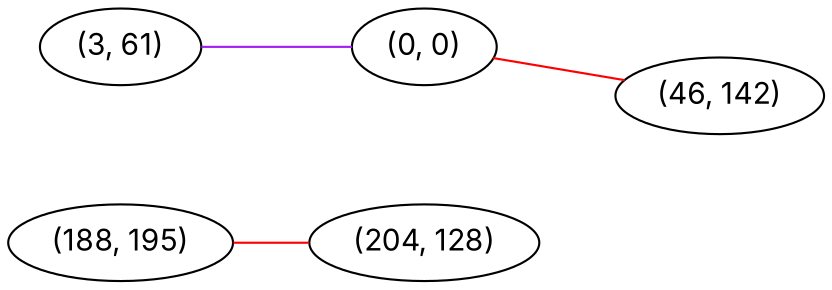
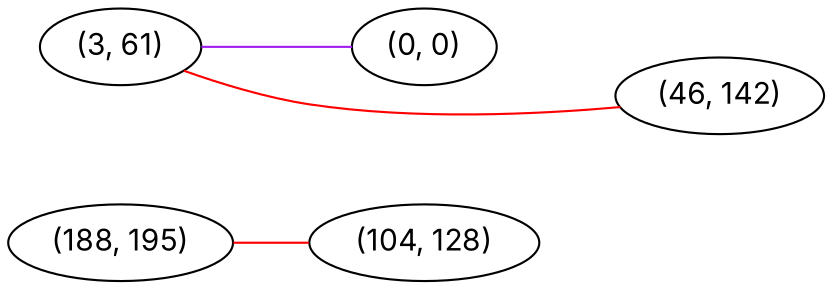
edge "(0, 0)" -- "(46, 142)": now "(3, 61)" -- "(46, 142)"
node "(204, 128)": label "(204, 128)" -> "(104, 128)"
